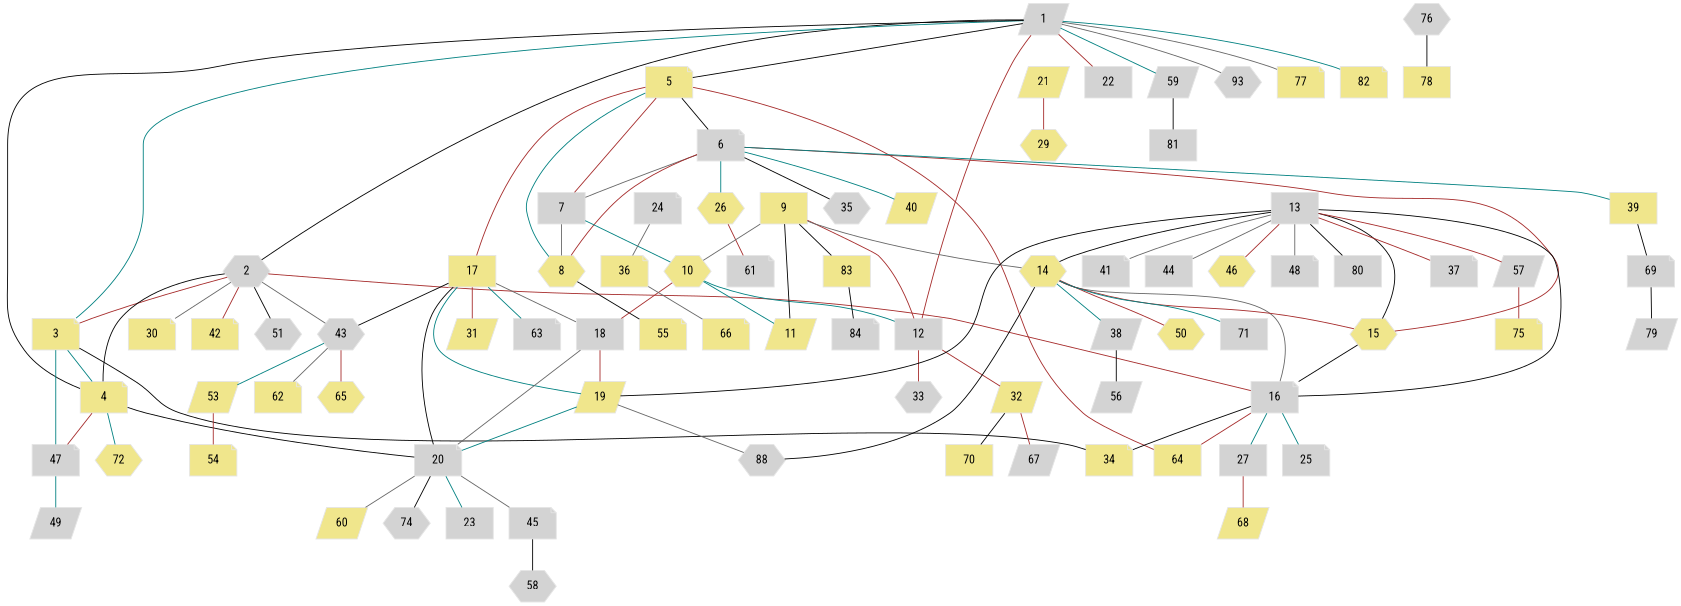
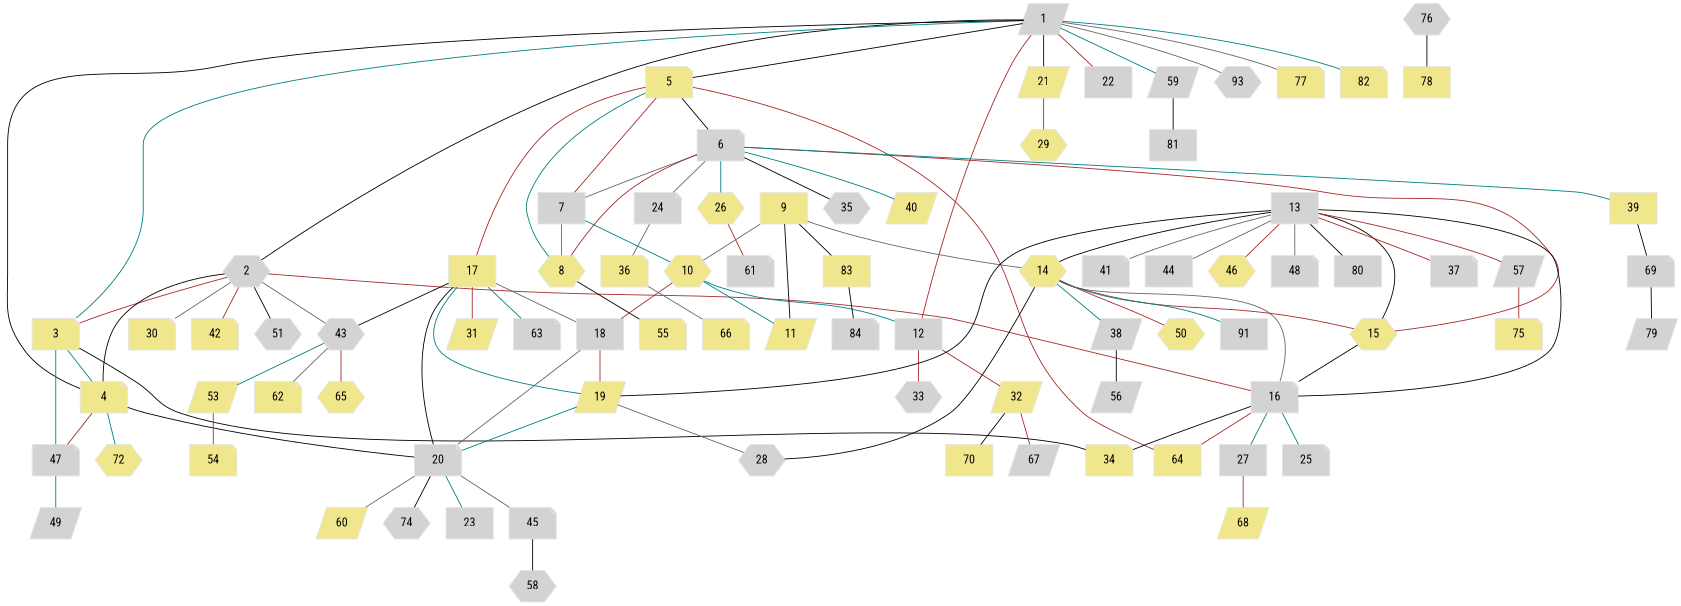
edge "1" -- "21": added
edge "6" -- "24": added
edge "9" -- "12": removed
node "71": label "71" -> "91"
node "88": label "88" -> "28"
